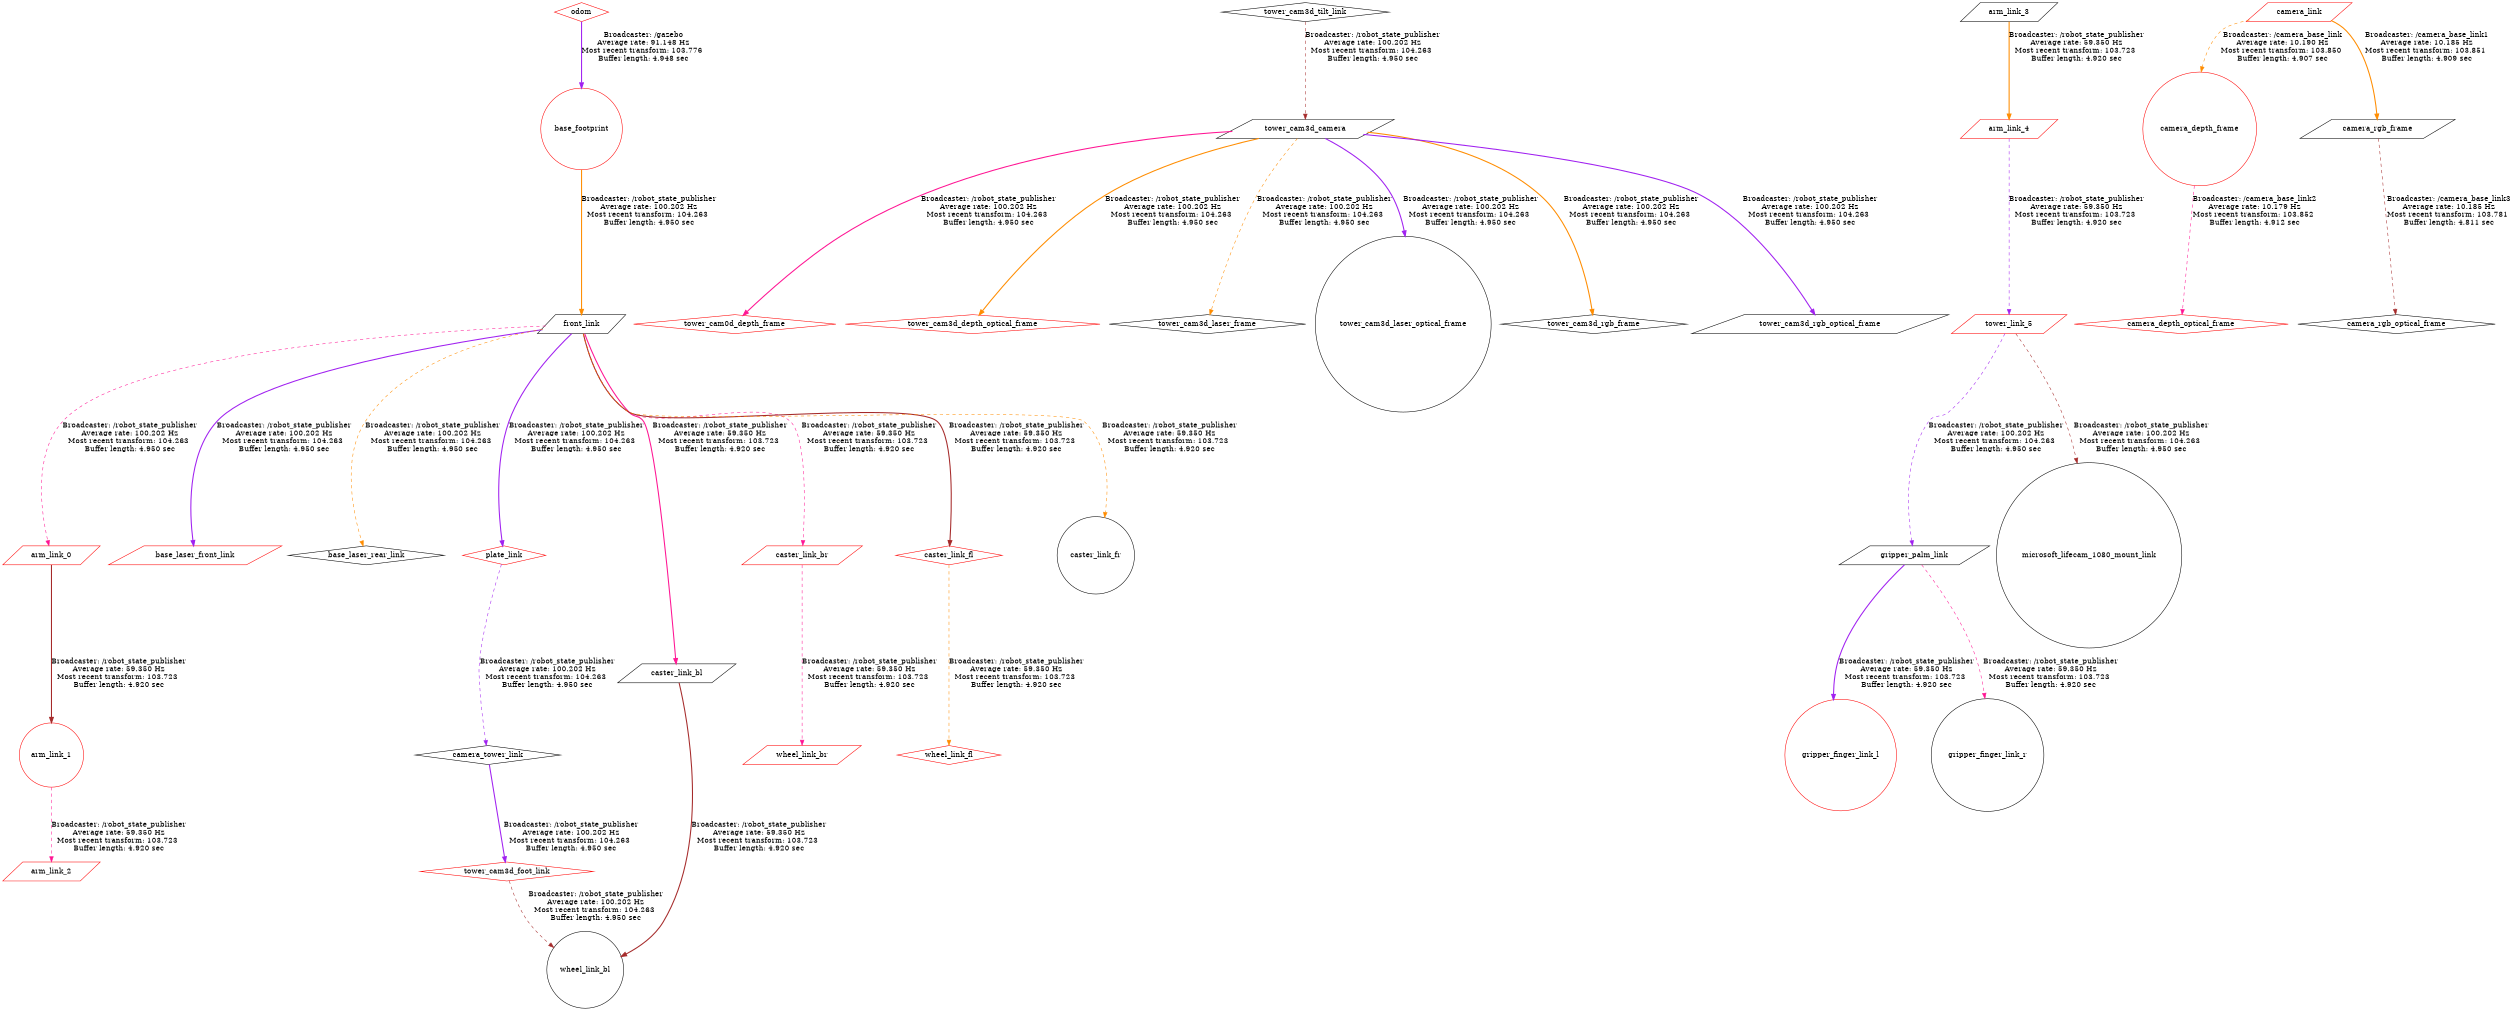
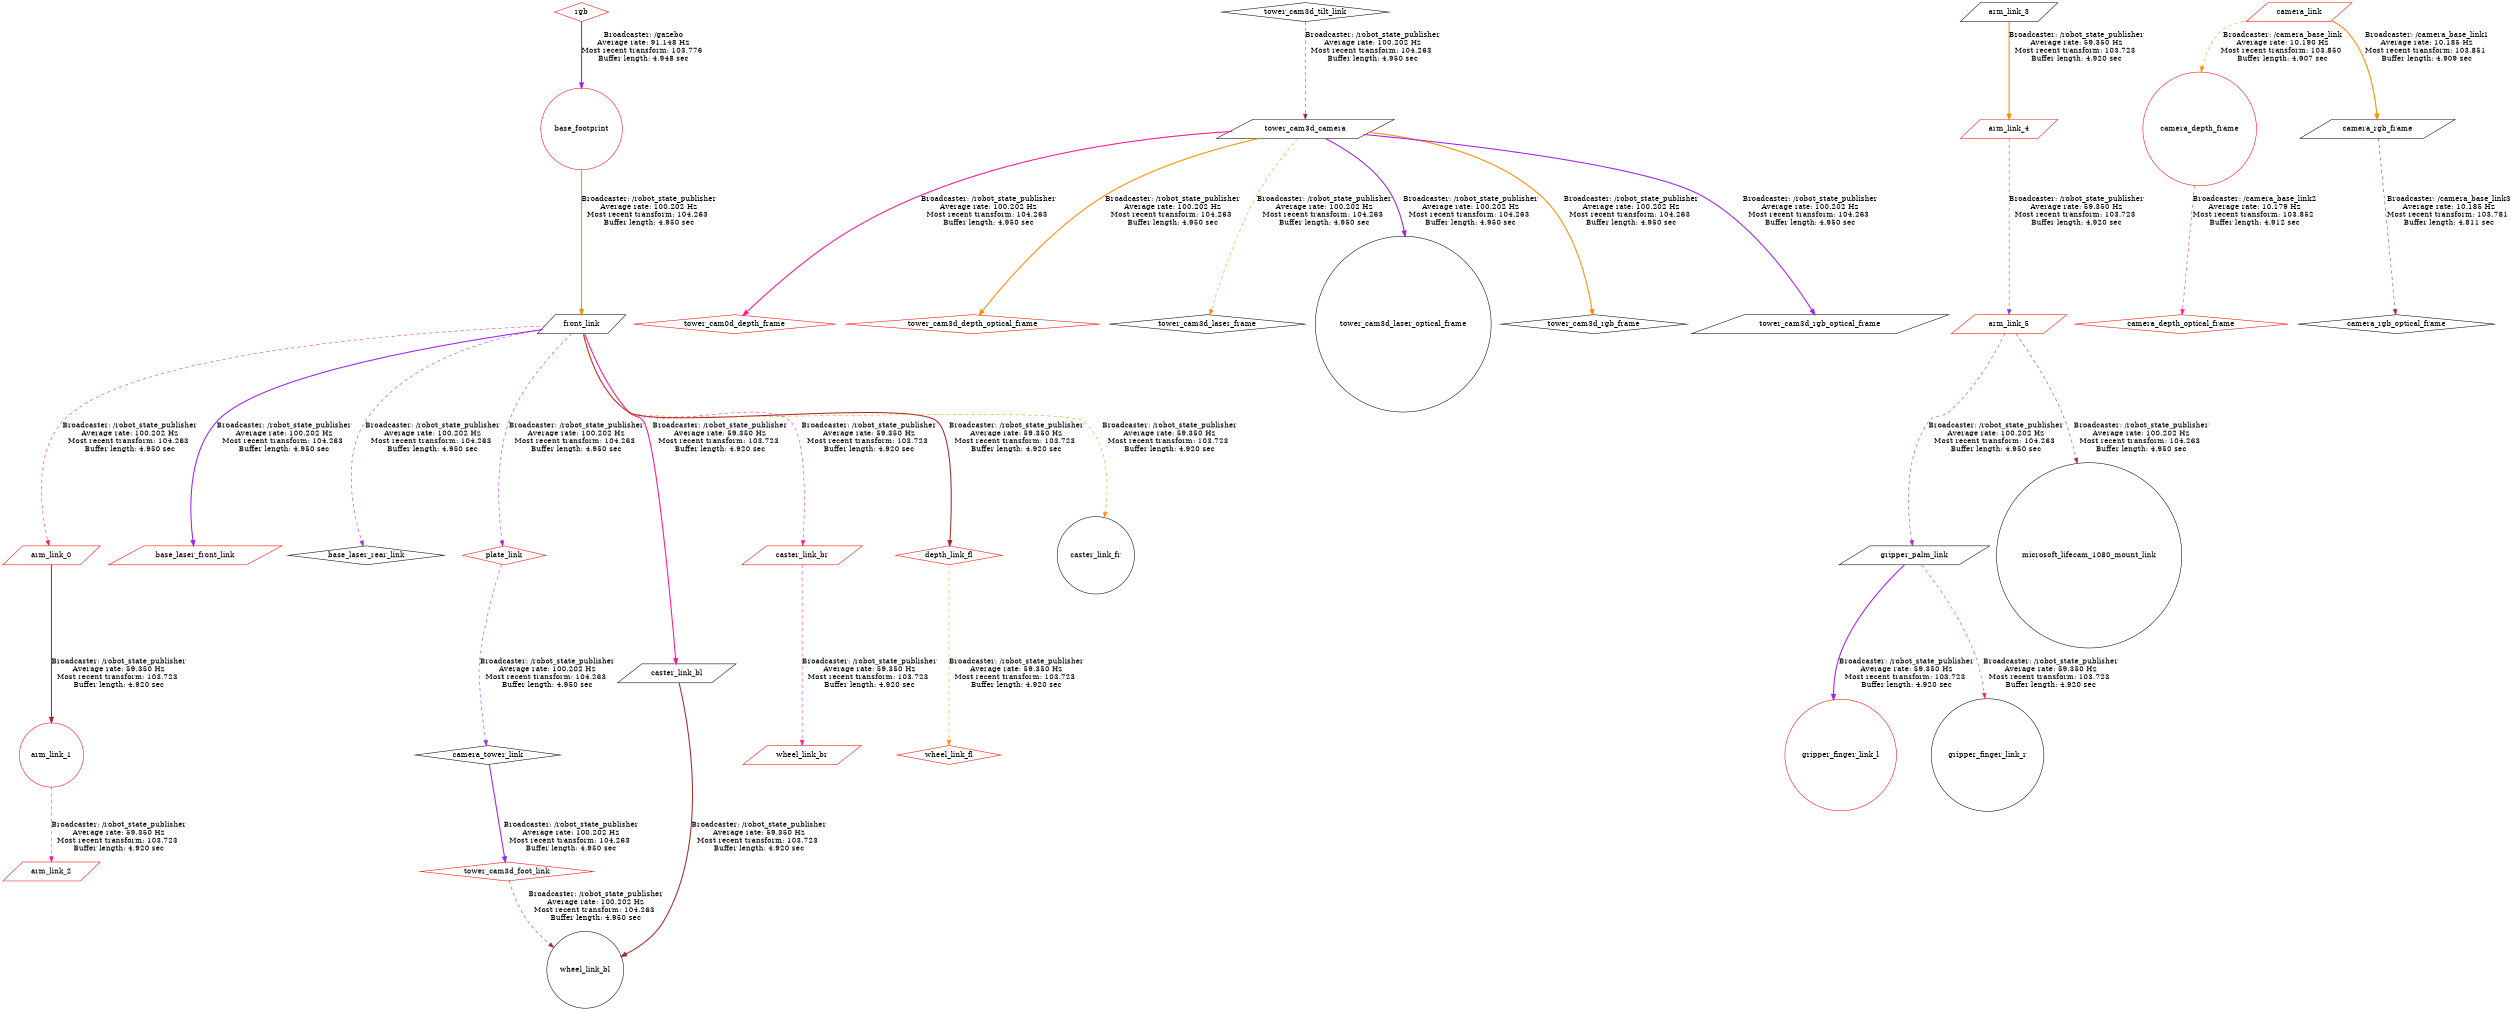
node "odom": label "odom" -> "rgb"
node "tower_link_5": label "tower_link_5" -> "arm_link_5"
edge "front_link" -> "base_laser_rear_link": color darkorange -> purple
edge "front_link" -> "plate_link": style bold -> dashed
node "caster_link_fl": label "caster_link_fl" -> "depth_link_fl"
